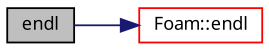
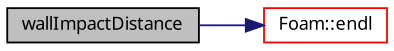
node "endl": label "endl" -> "wallImpactDistance"
